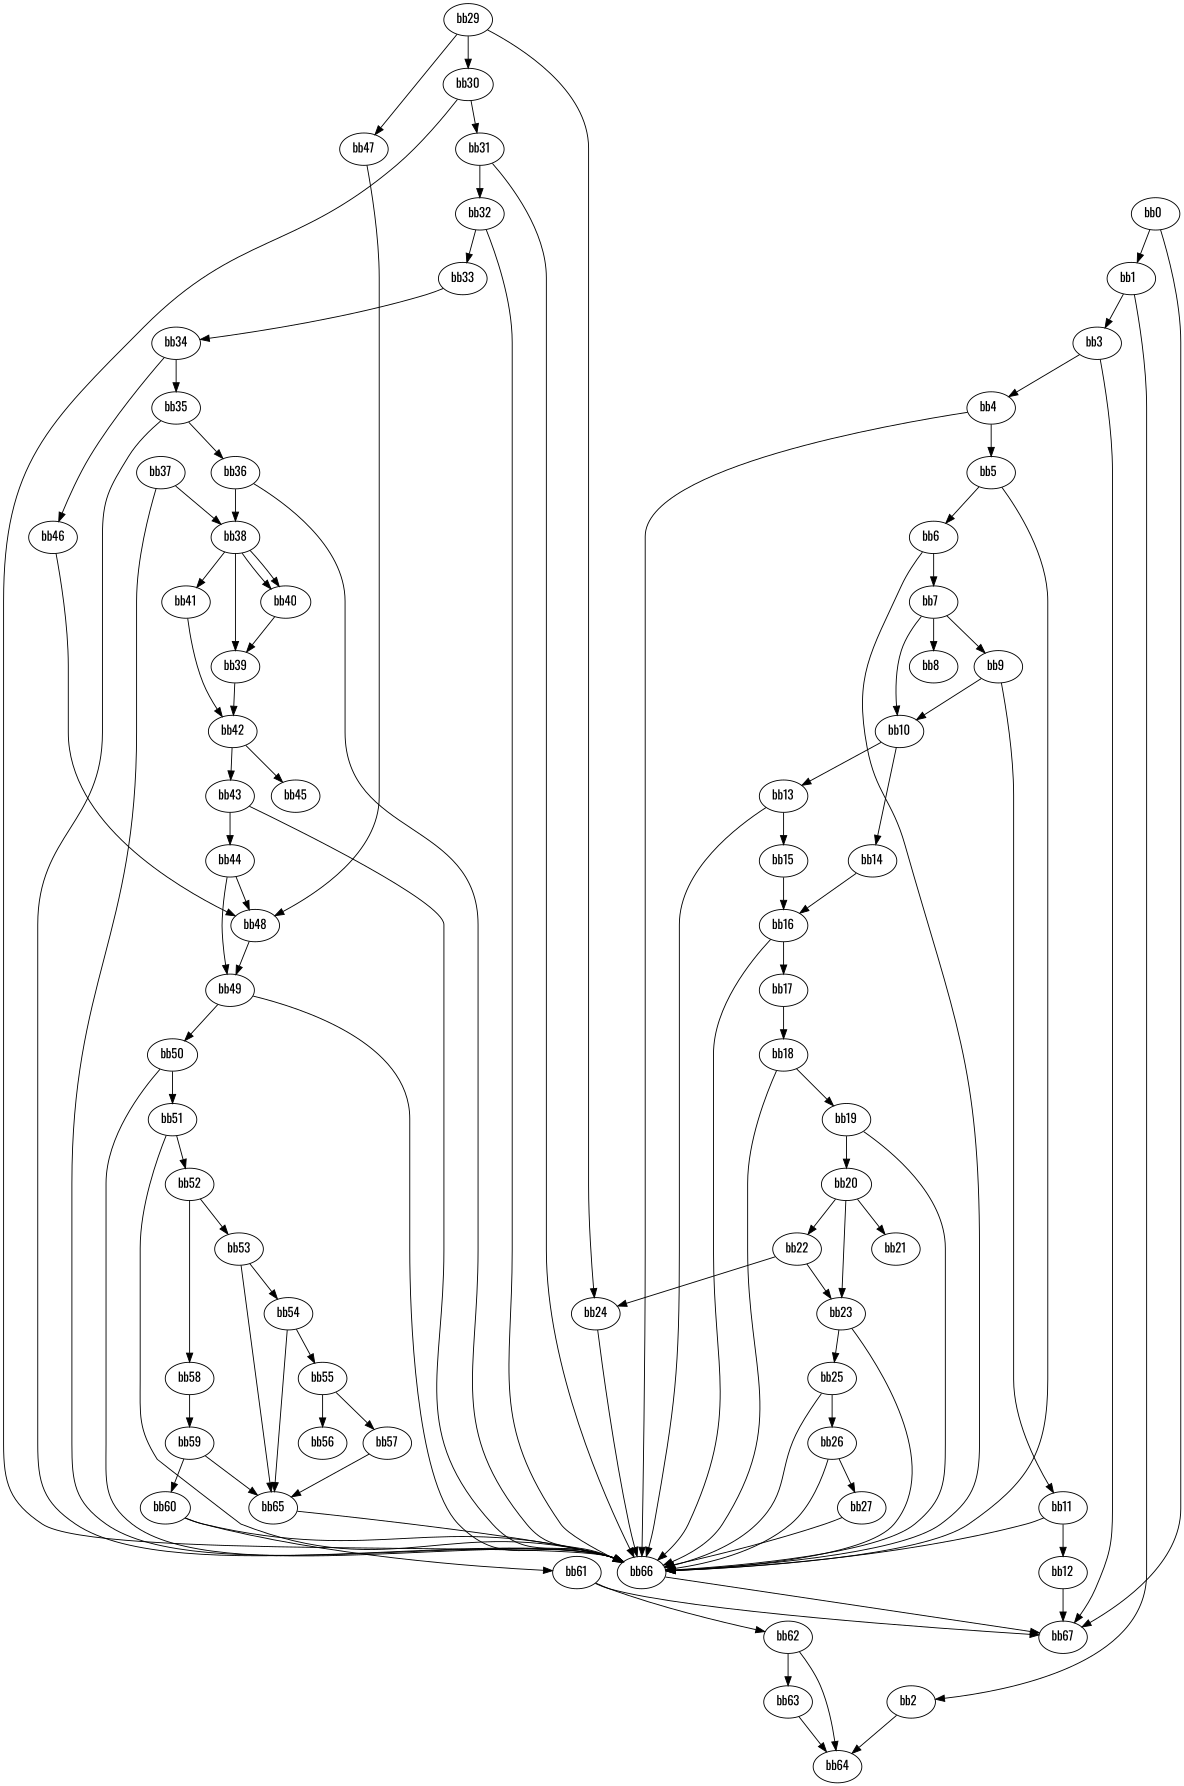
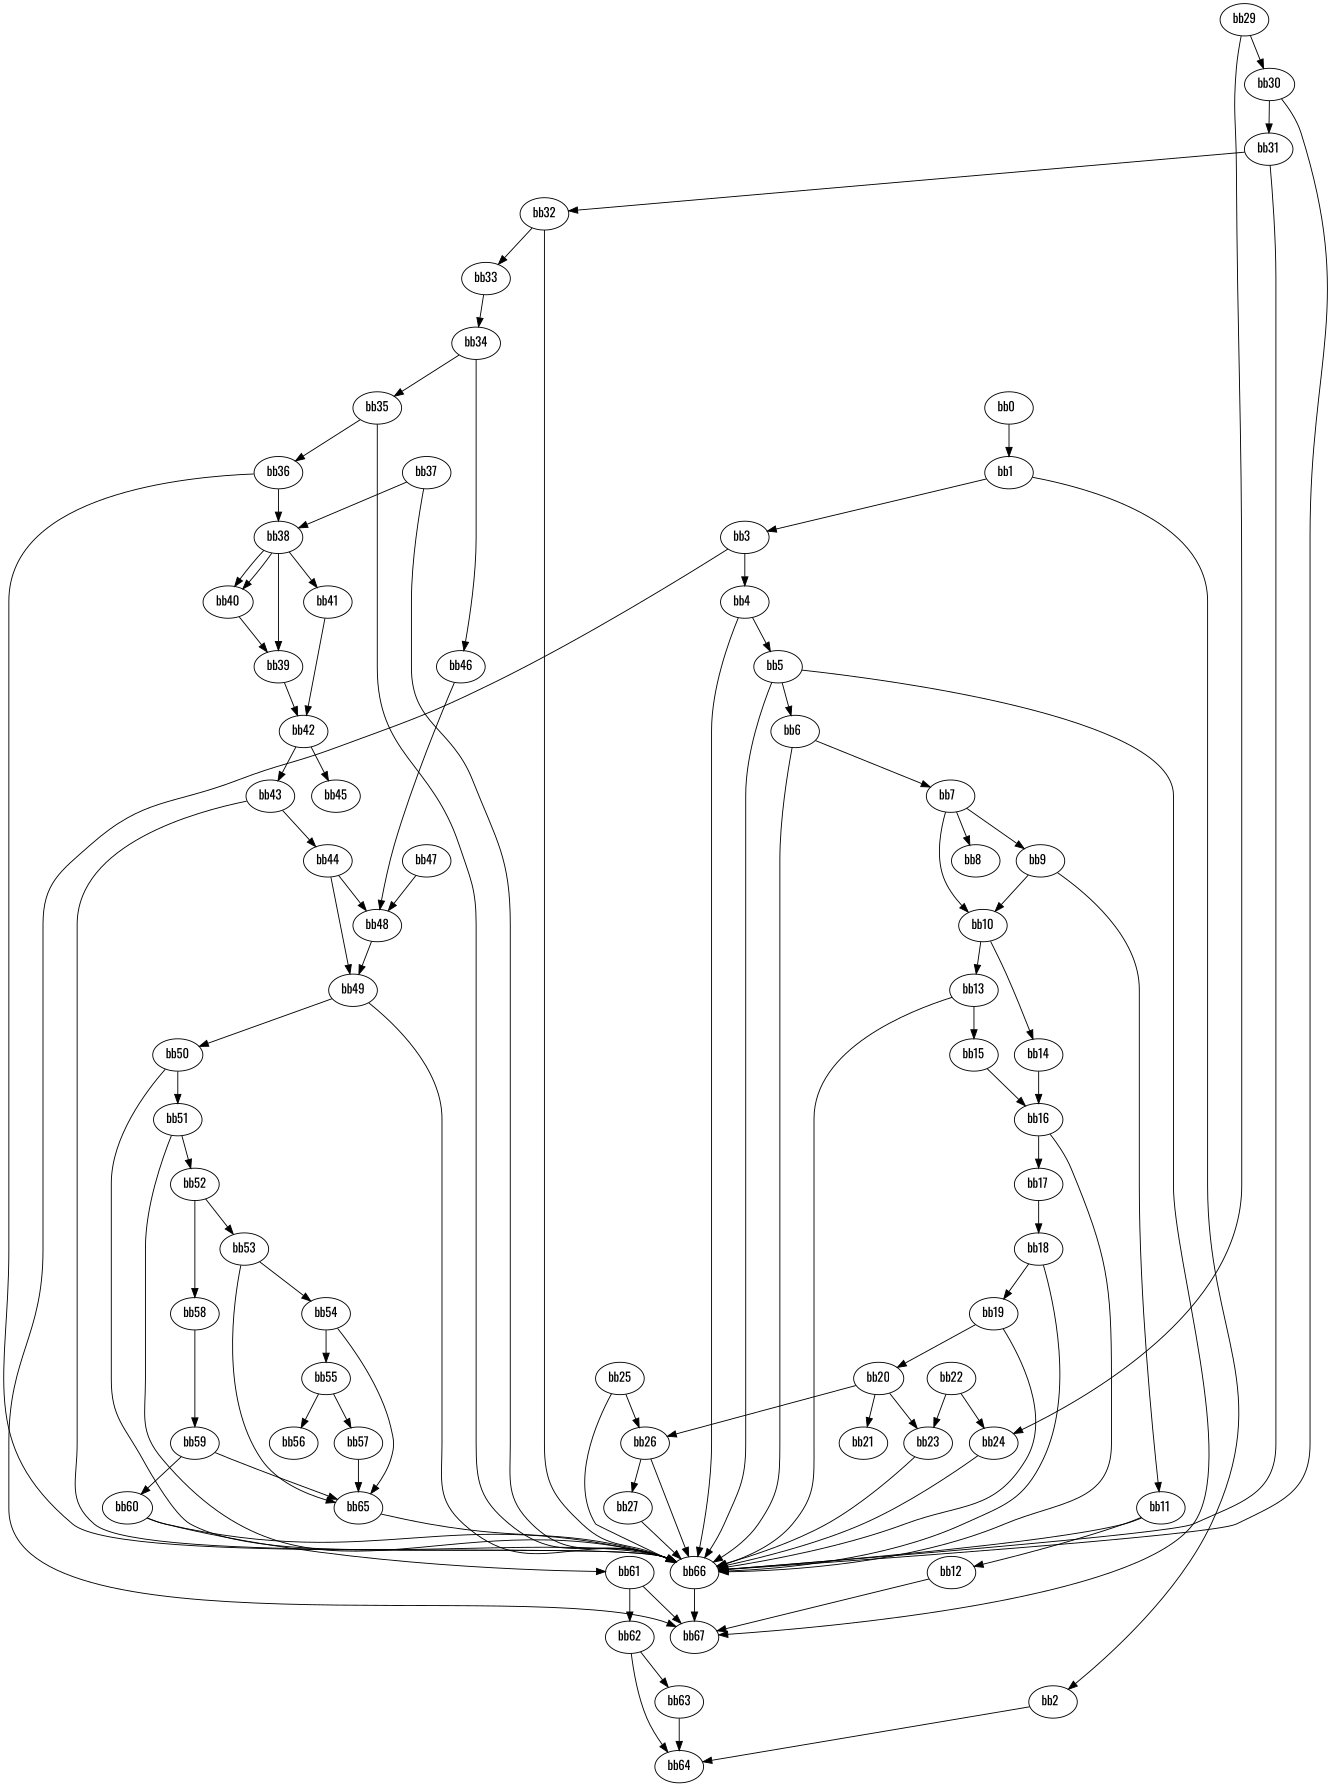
edge "bb29" -> "bb47": removed
edge "bb0" -> "bb67": now "bb5" -> "bb67"
edge "bb20" -> "bb22": now "bb20" -> "bb26"
edge "bb23" -> "bb25": removed
